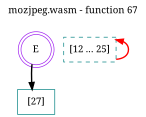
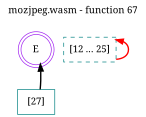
edge "E" -> "[27]": reversed
